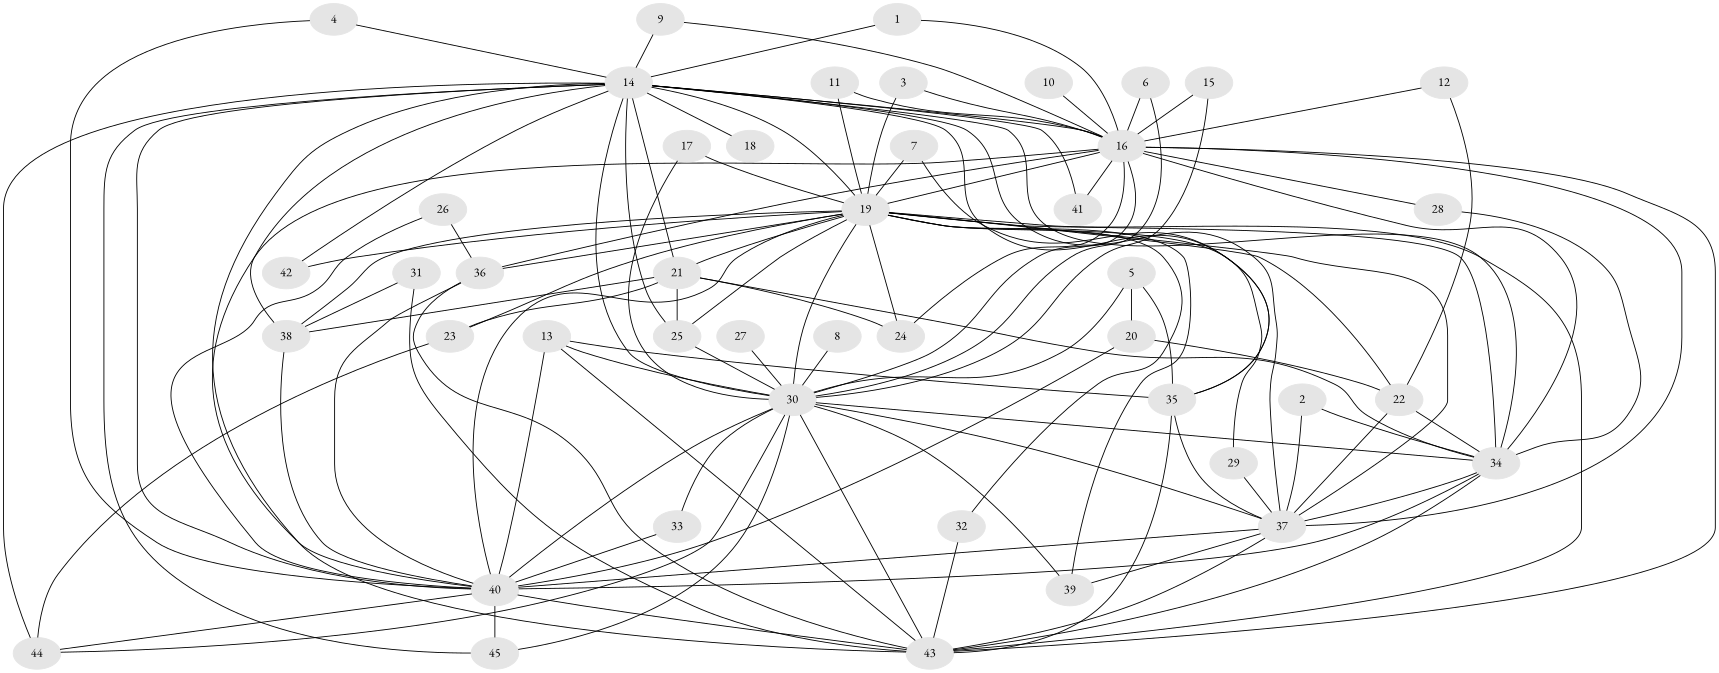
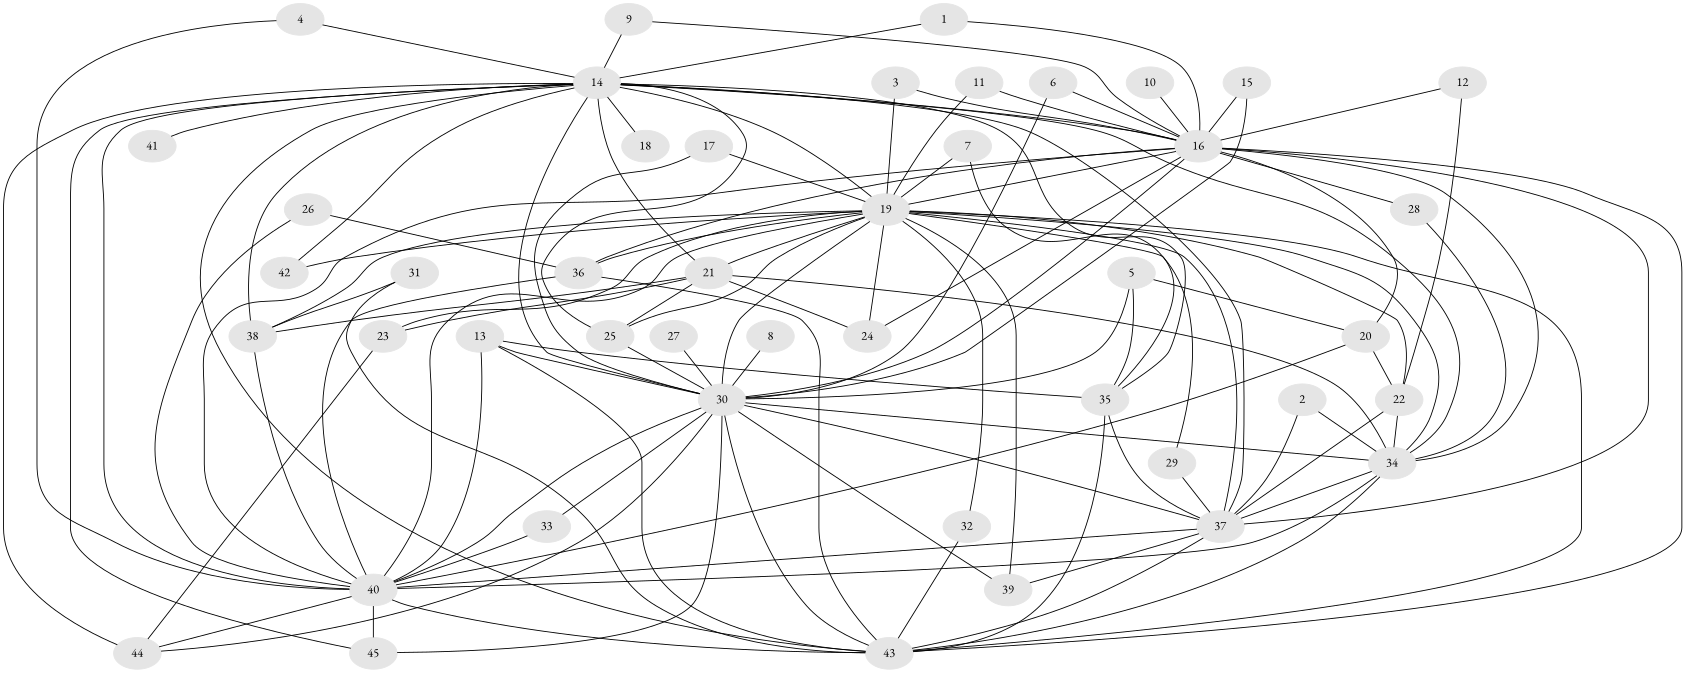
edge "16" -- "41": now "16" -- "20"
